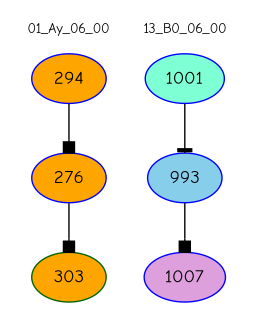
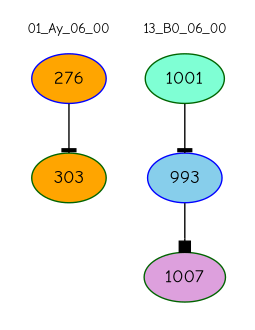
node "294": removed
node "1001": color blue -> darkgreen
edge "276" -> "303": arrowhead box -> tee
node "1007": color blue -> darkgreen
